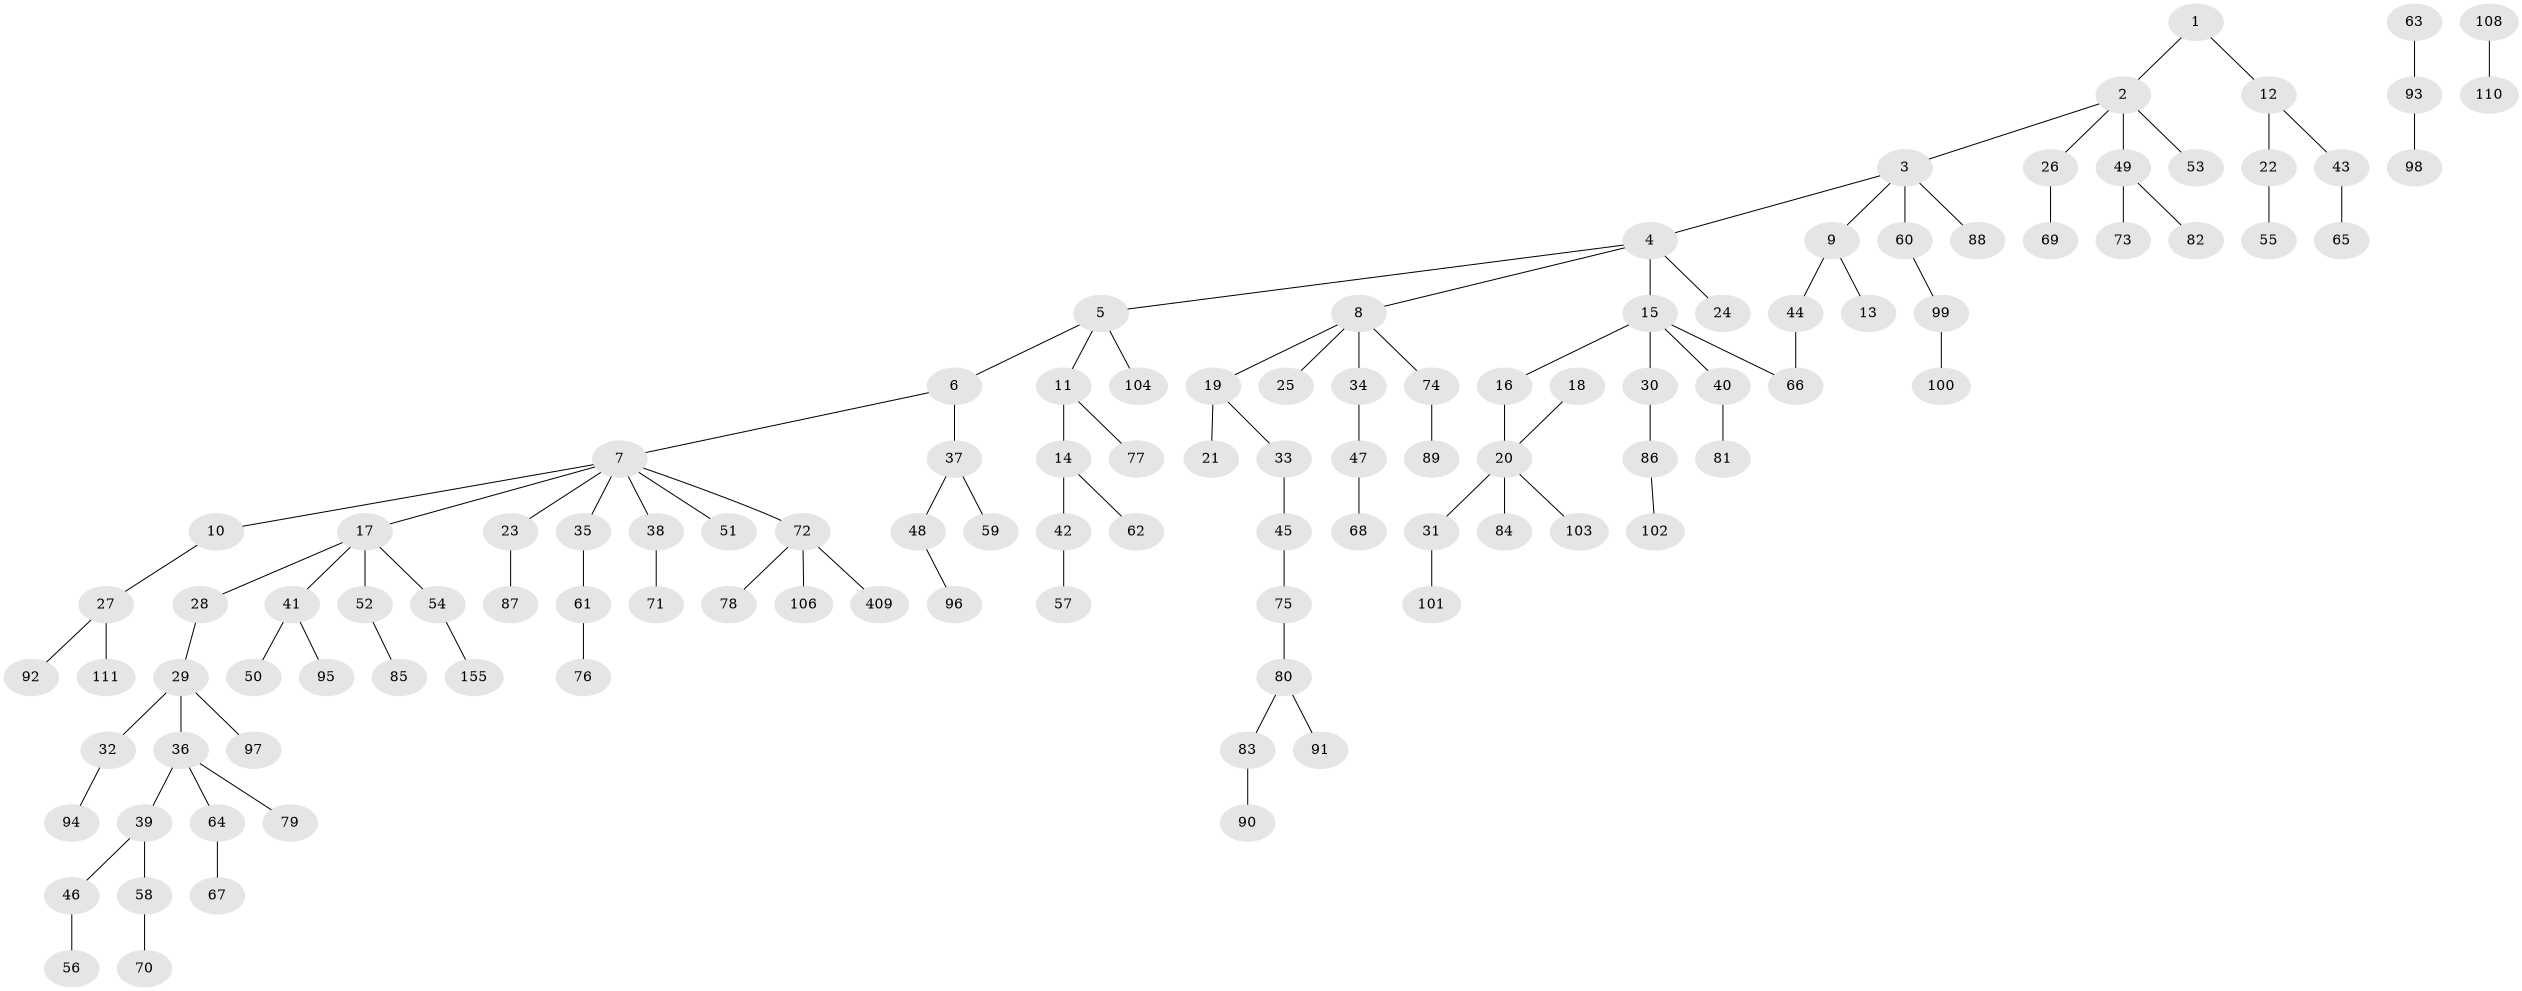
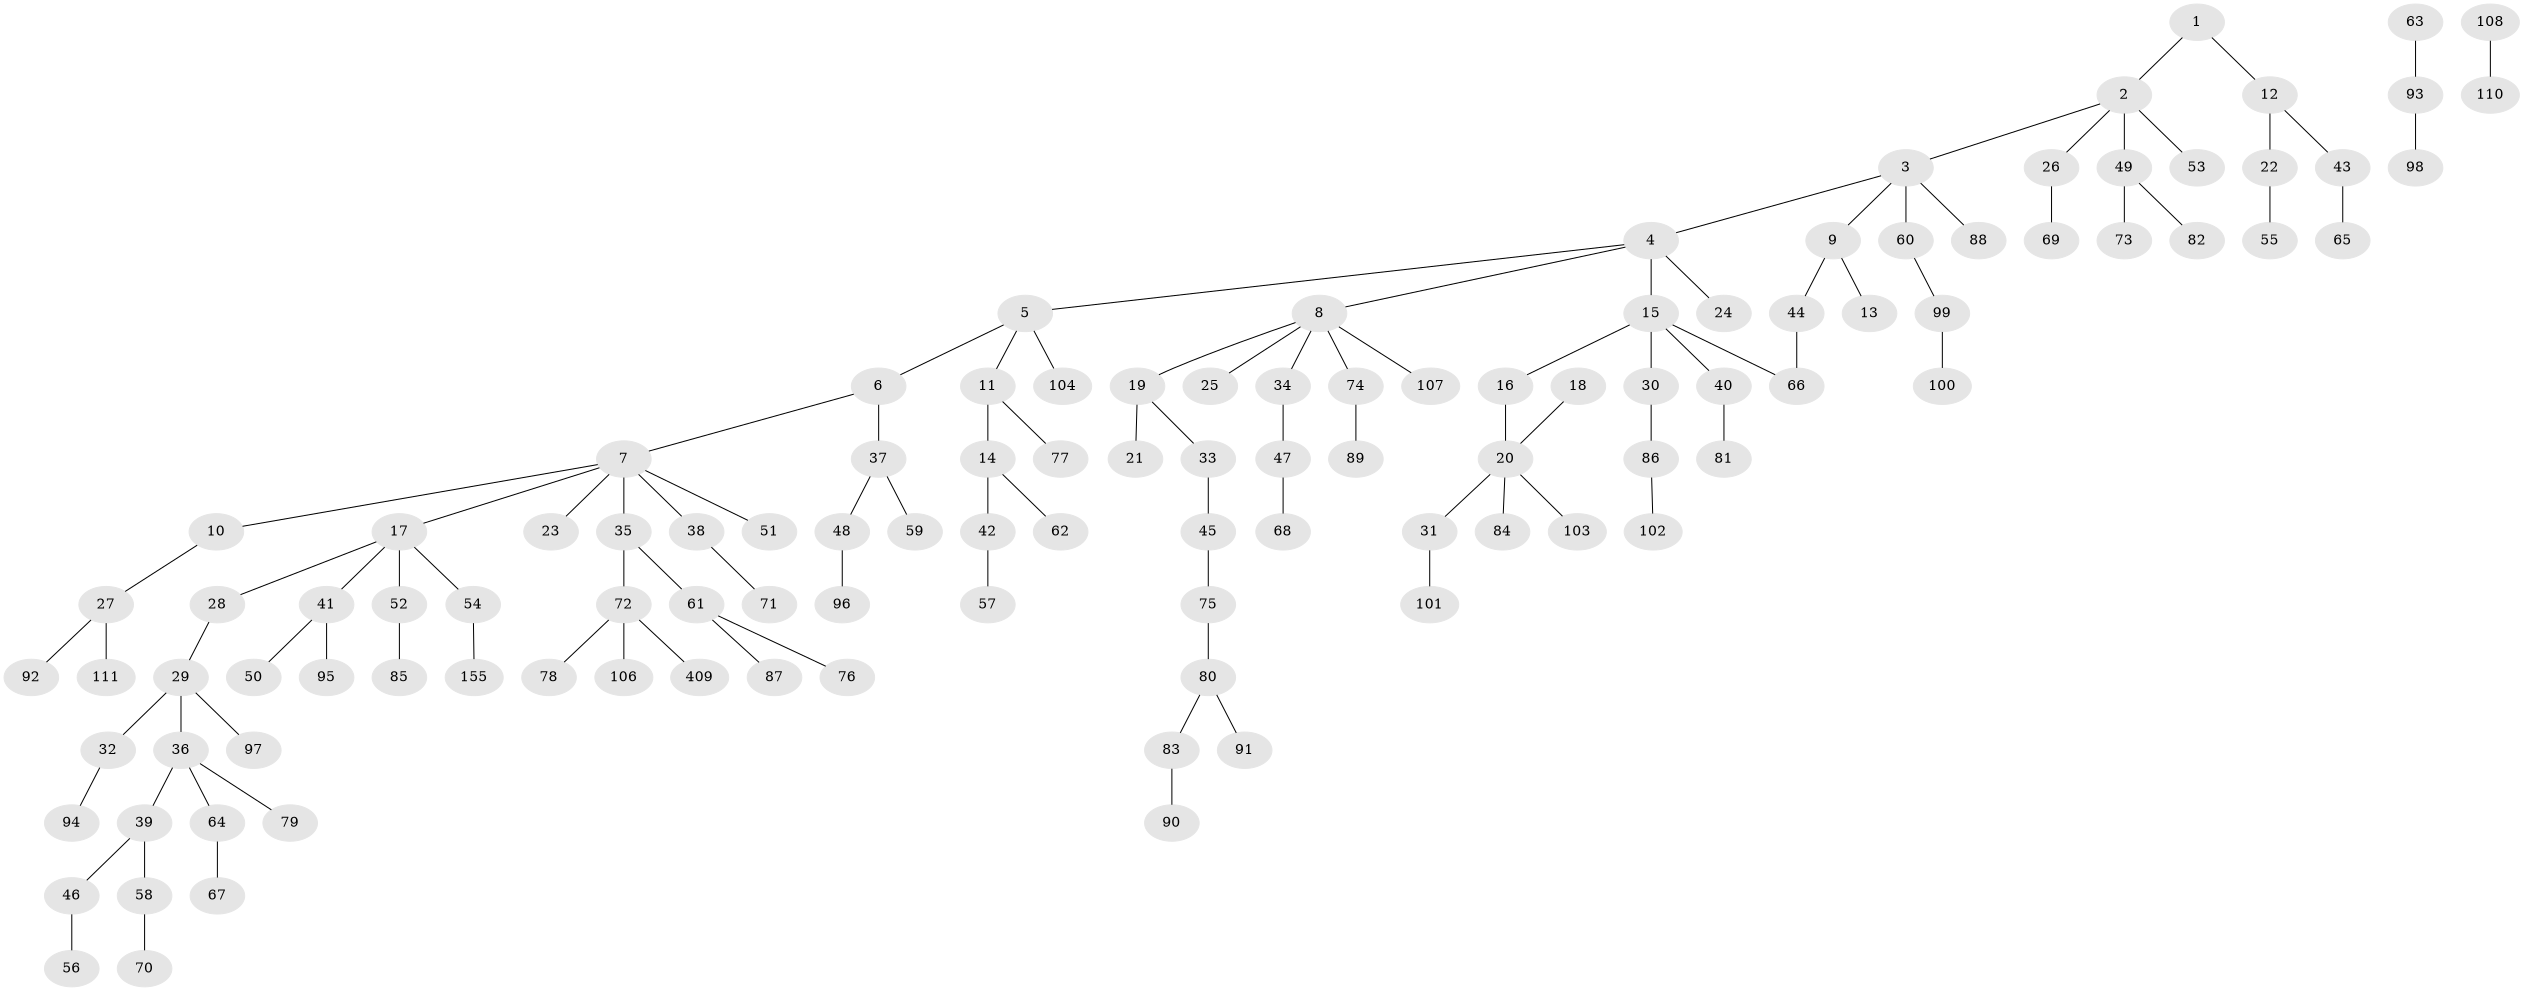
node "107": added
edge "7" -- "72": now "35" -- "72"
edge "23" -- "87": now "61" -- "87"
